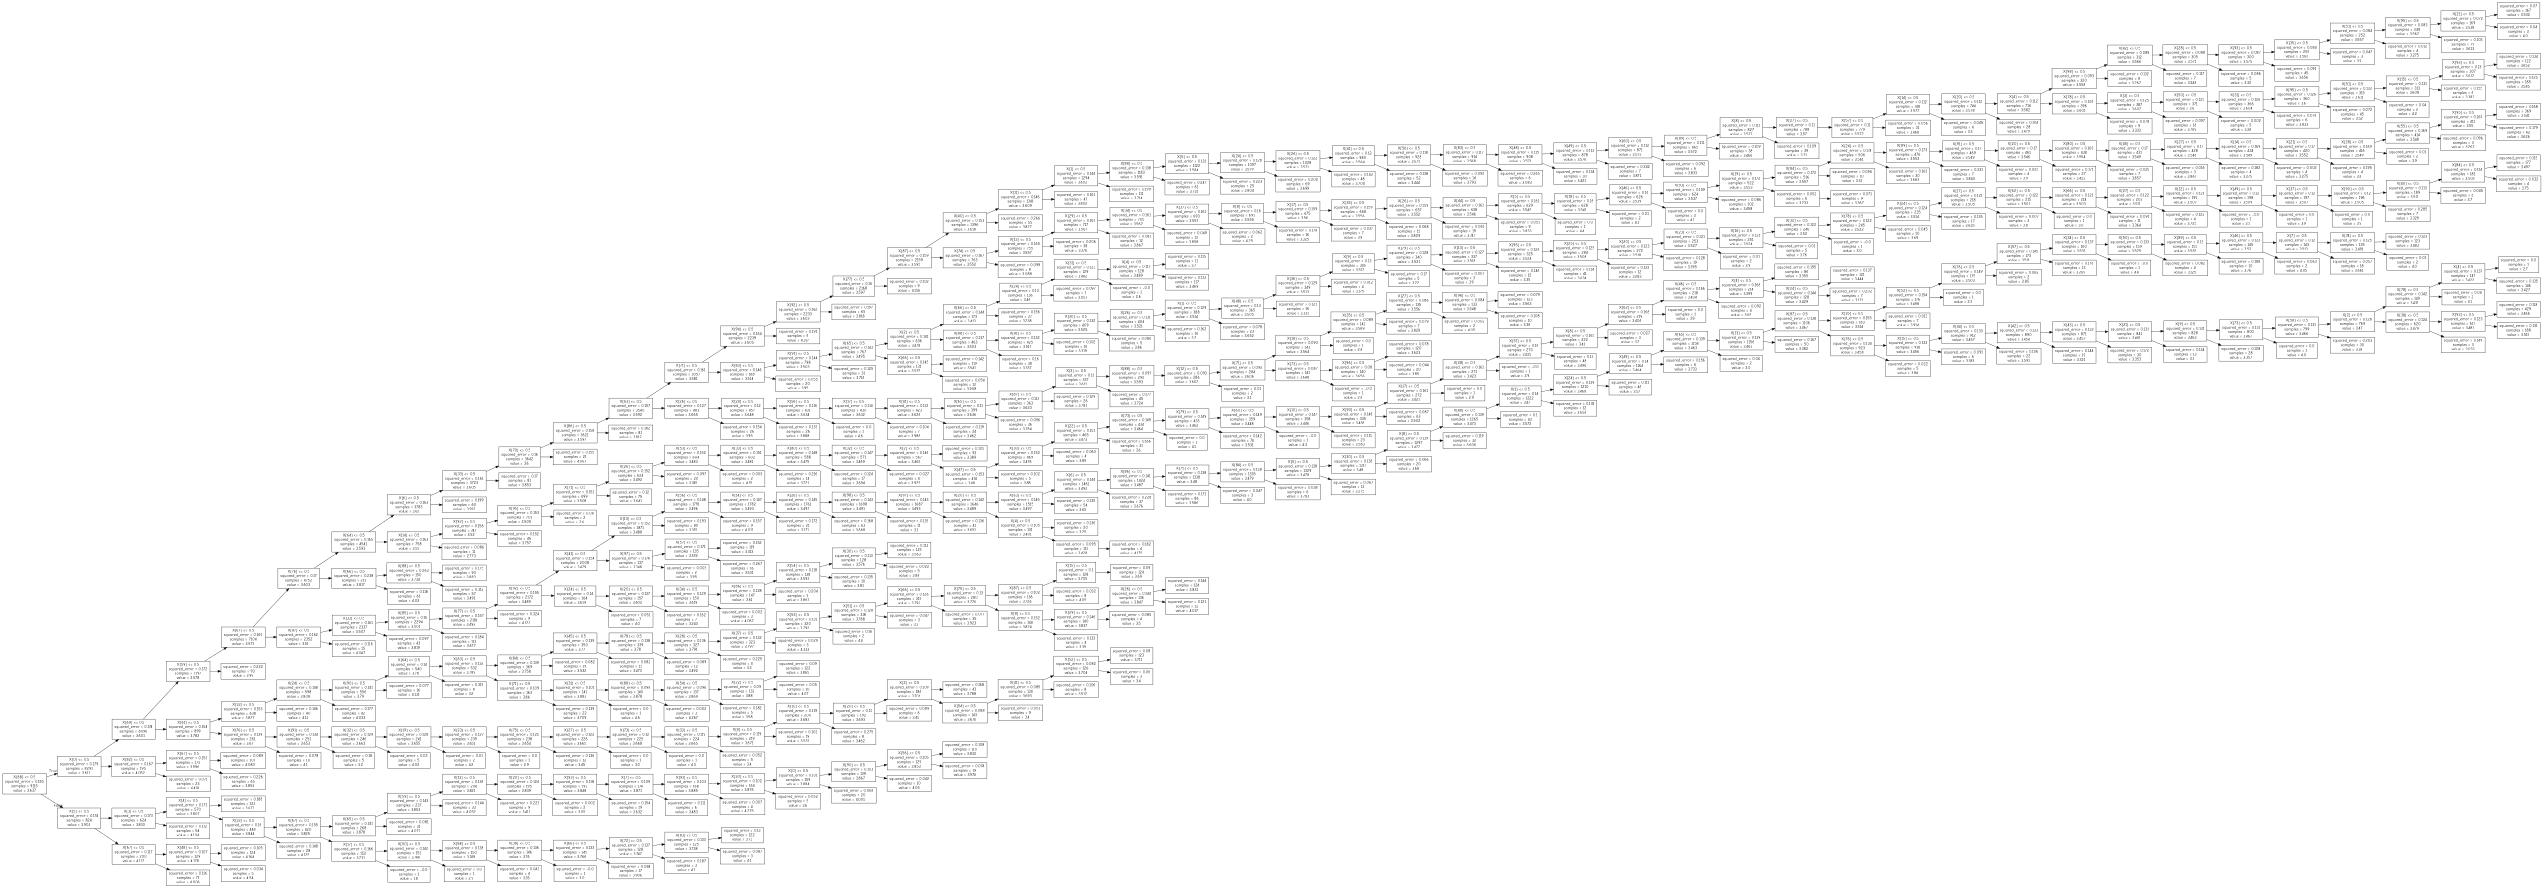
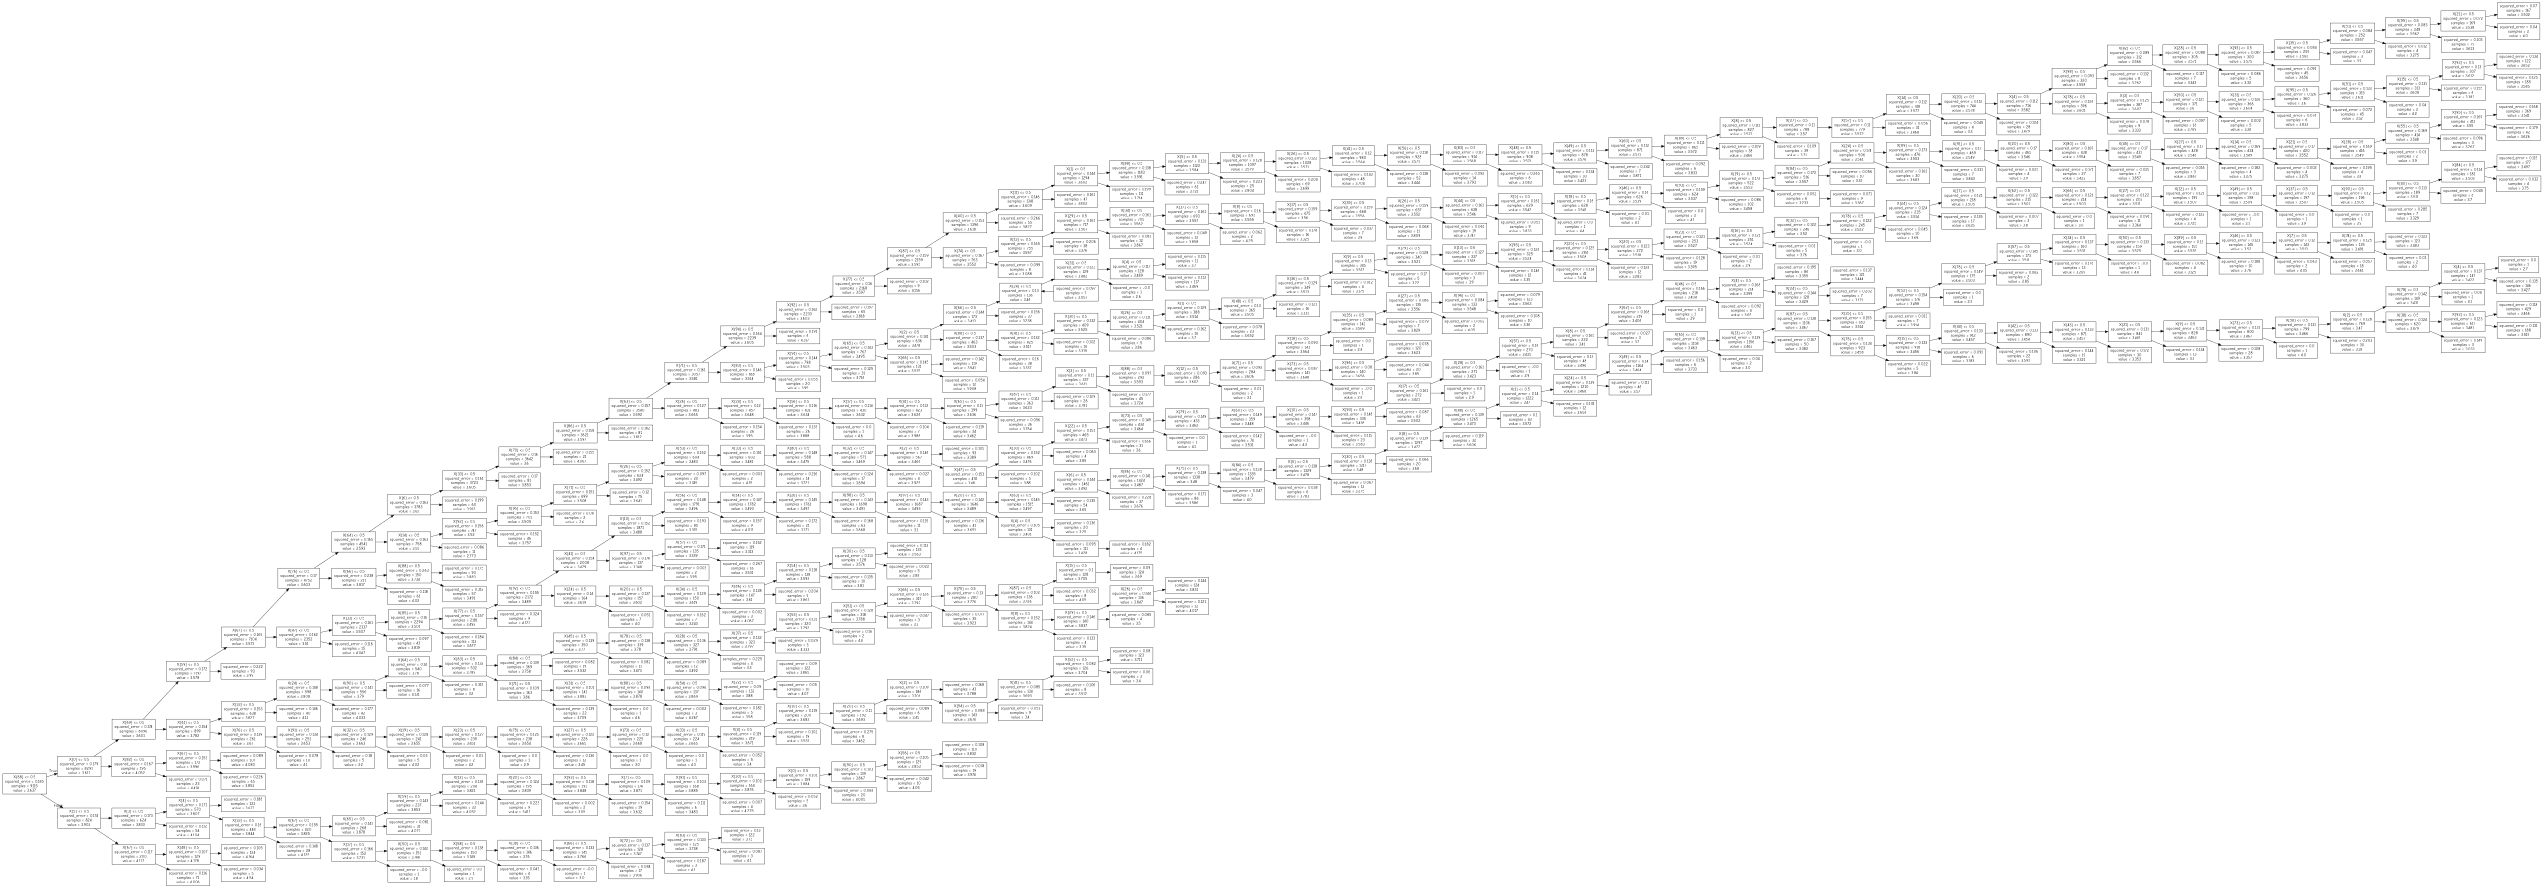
edge "X[24] <= 0.5 squared_error = 0.13 samples = 136 value = 3.46" -> "squared_error = 0.097 samples = 7 value = 3.057": reversed
node "squared_error = 0.225 samples = 4 value = 3.3": label "squared_error = 0.225 samples = 4 value = 3.3" -> "samples_error = 0.225 samples = 4 value = 3.3"
